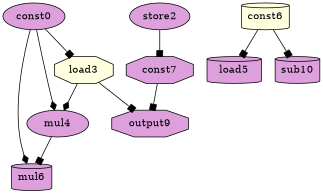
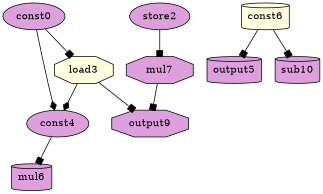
node "const7": label "const7" -> "mul7"
node "load5": label "load5" -> "output5"
edge "const0" -> "mul6": removed
node "mul4": label "mul4" -> "const4"
